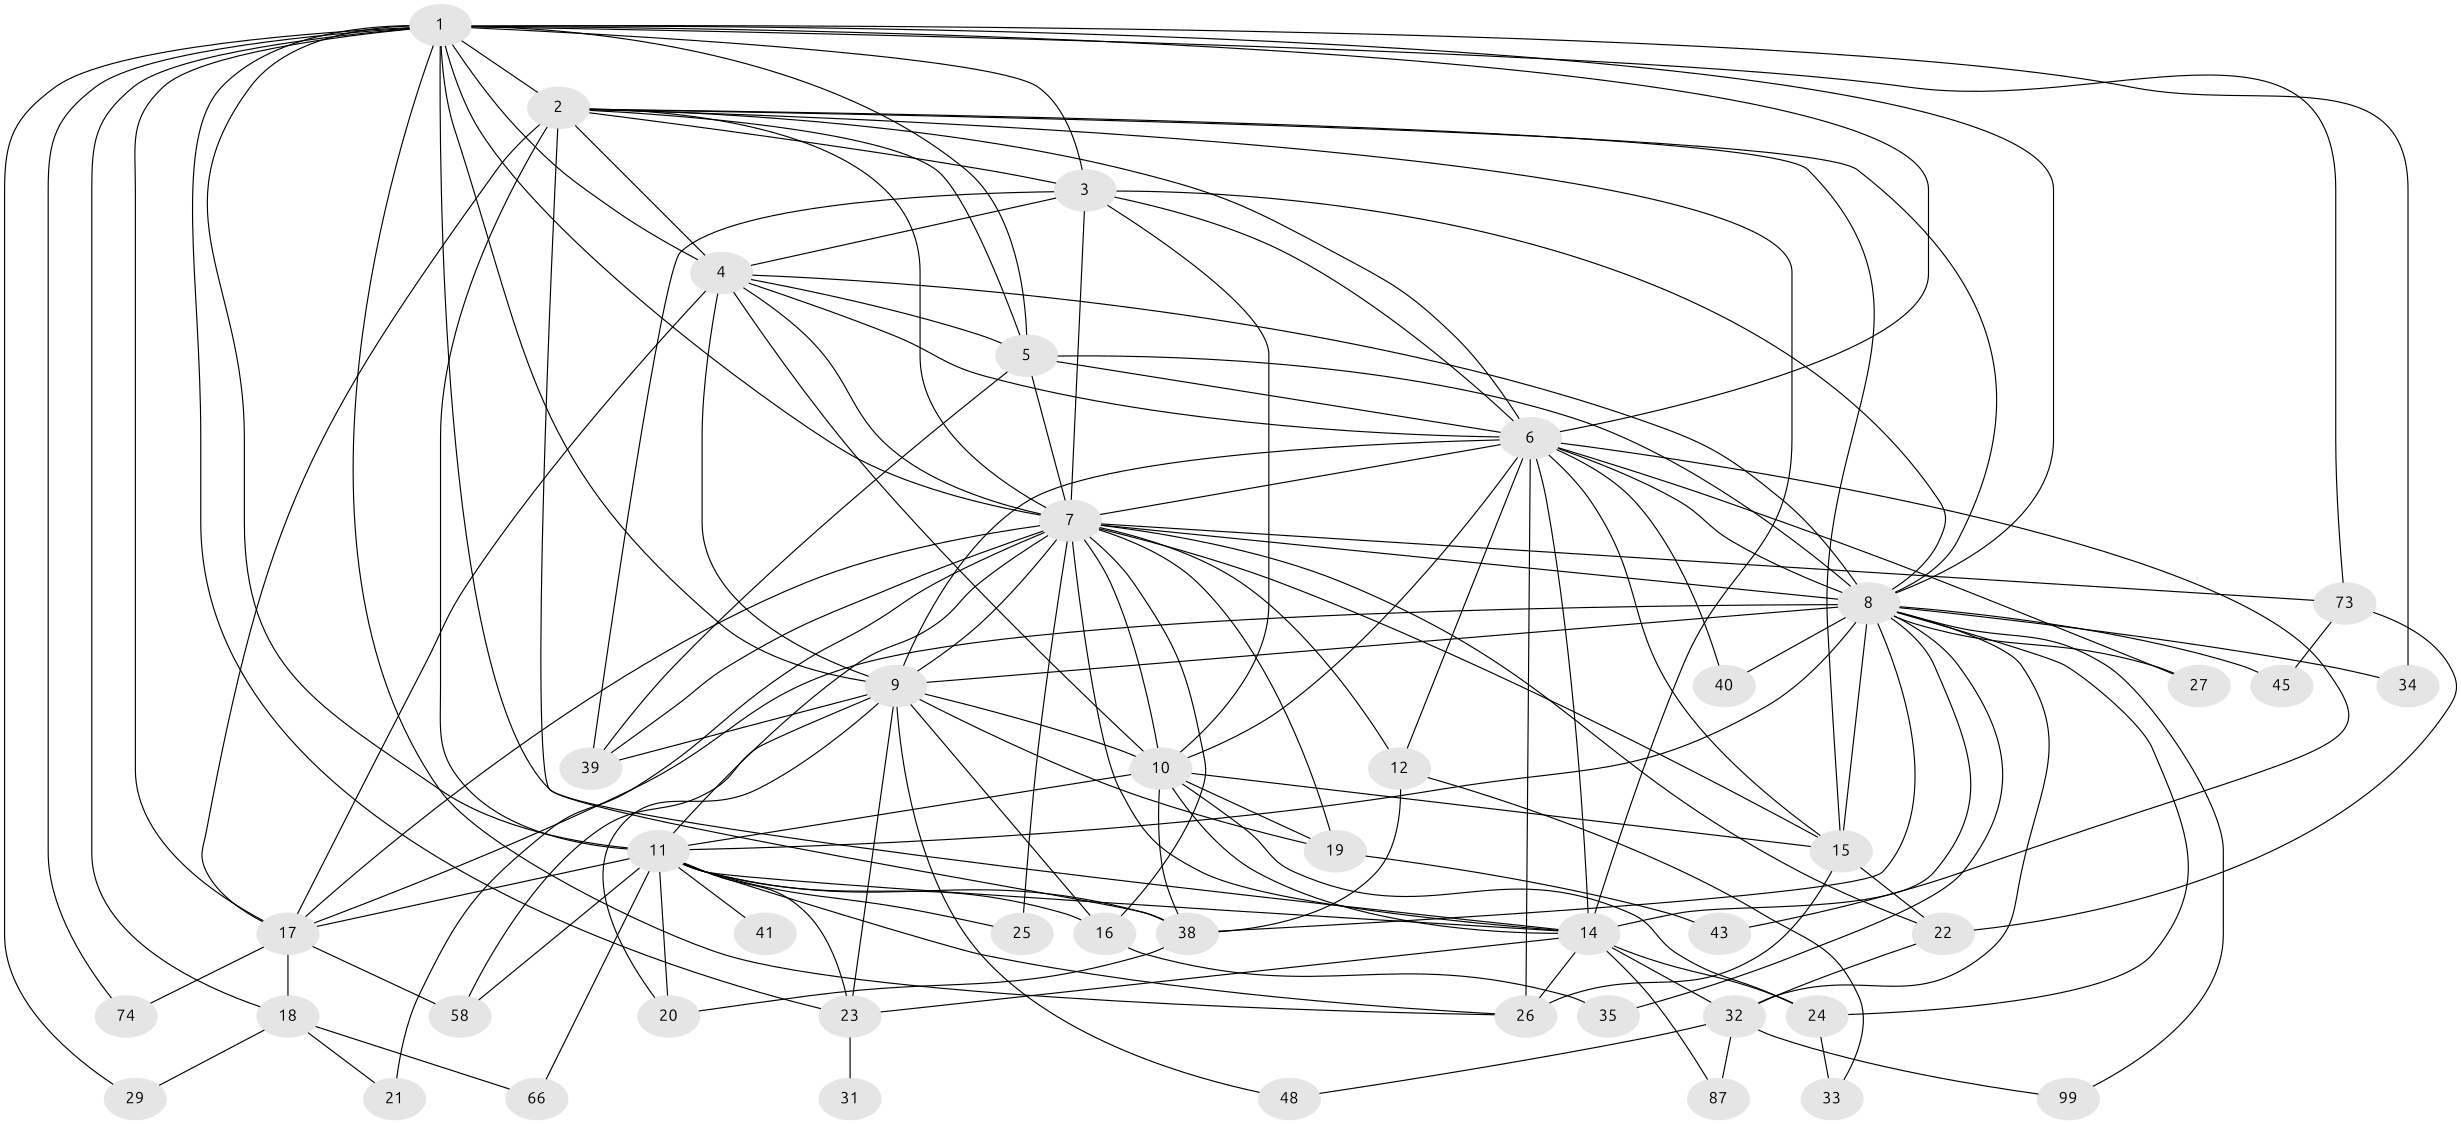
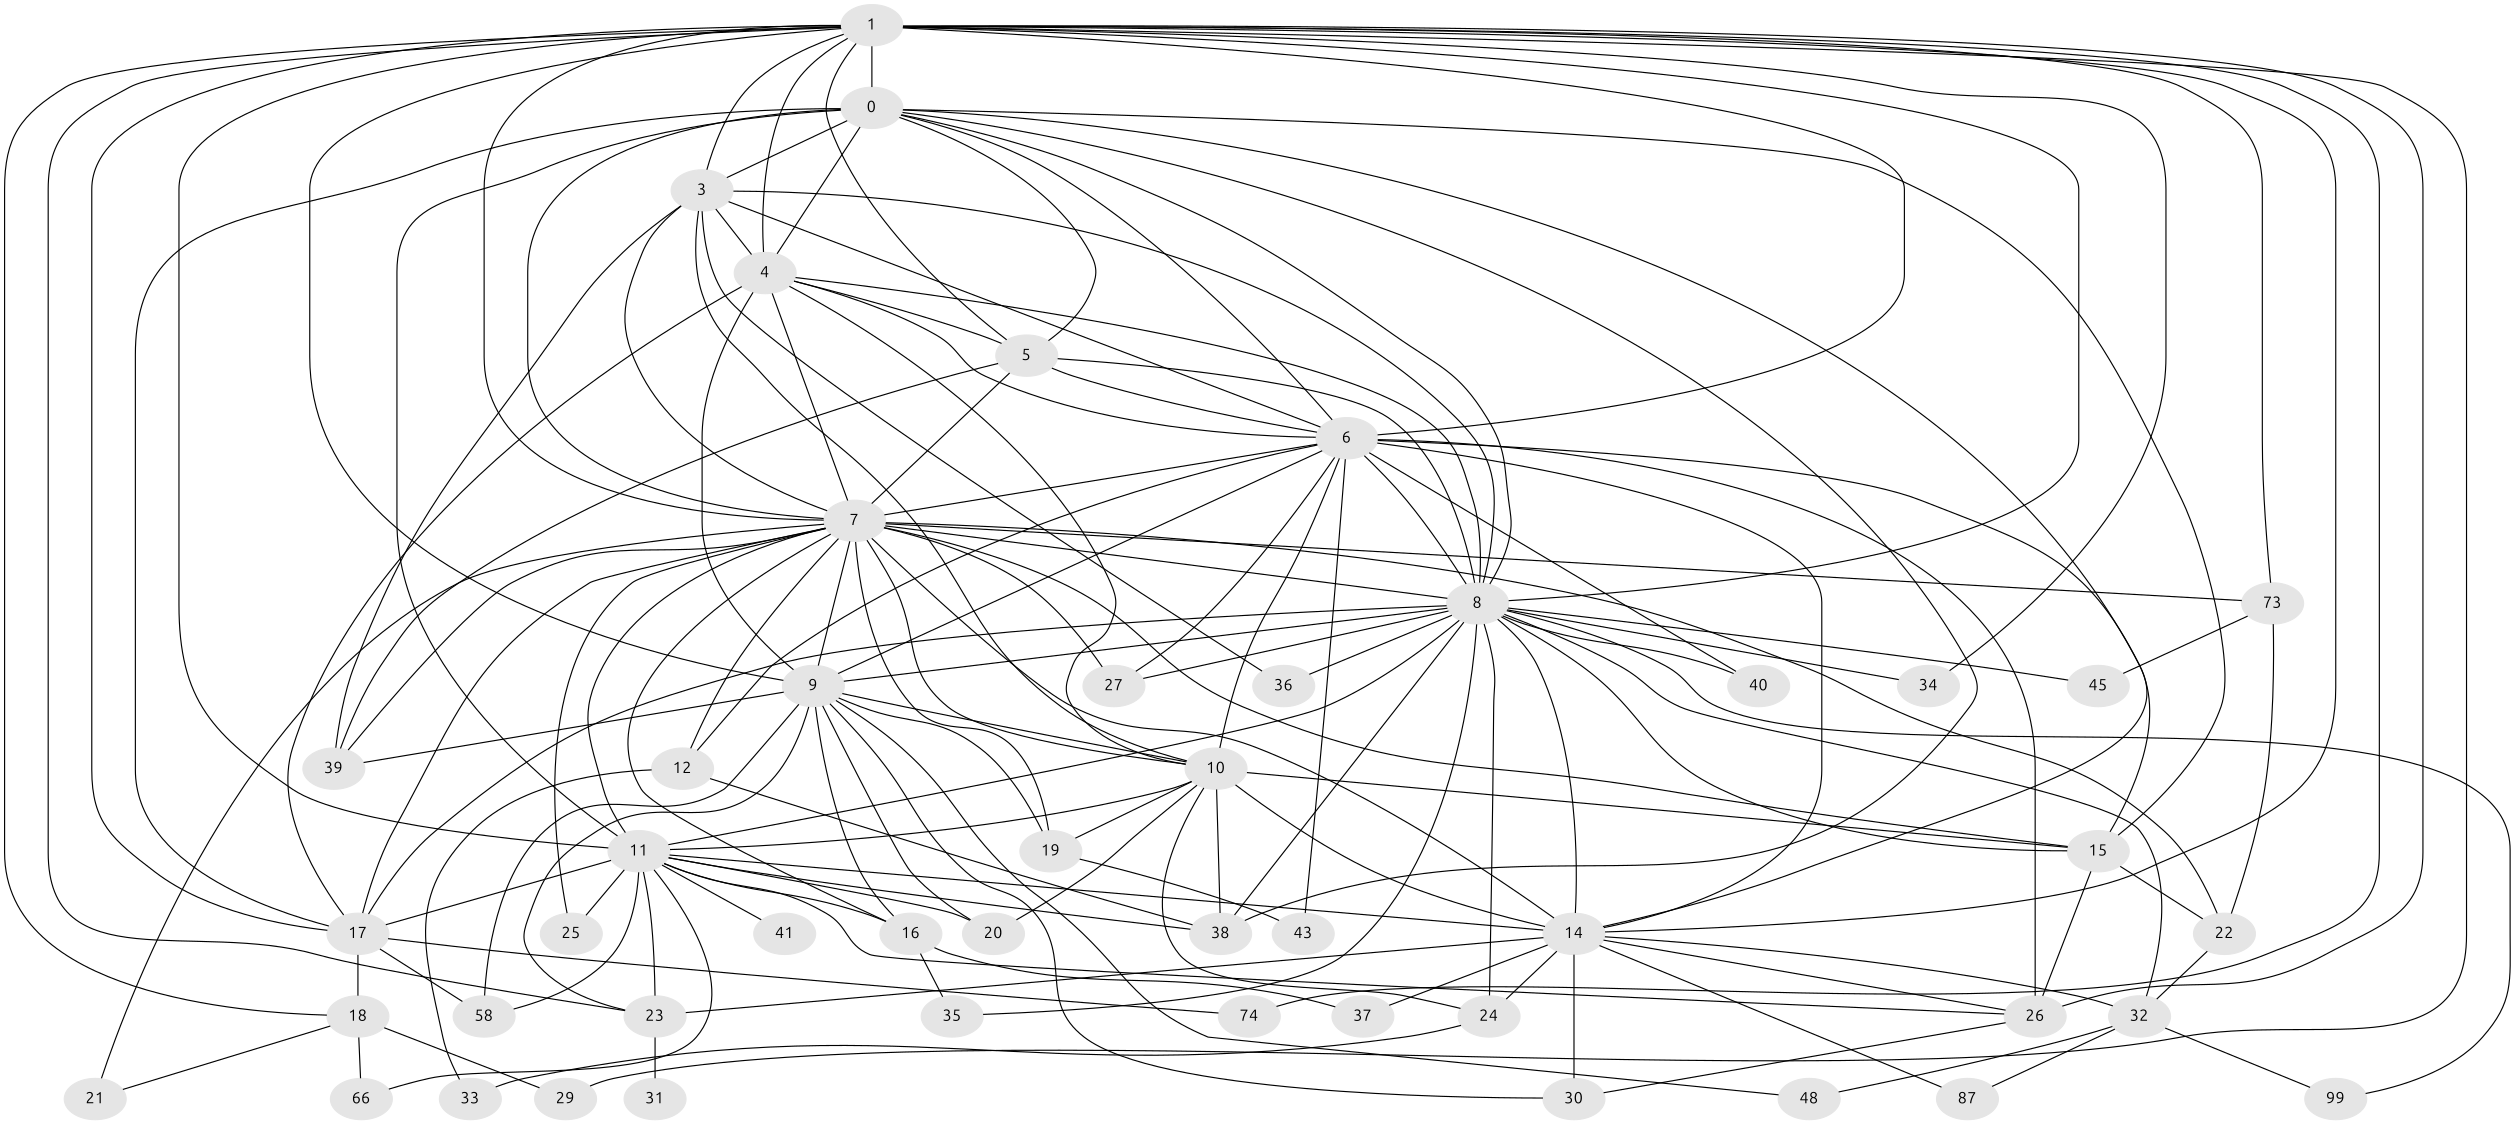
node "2": label "2" -> "0"
edge "7" -- "27": added
node "36": added
edge "38" -- "20": now "10" -- "20"
node "37": added
node "30": added
